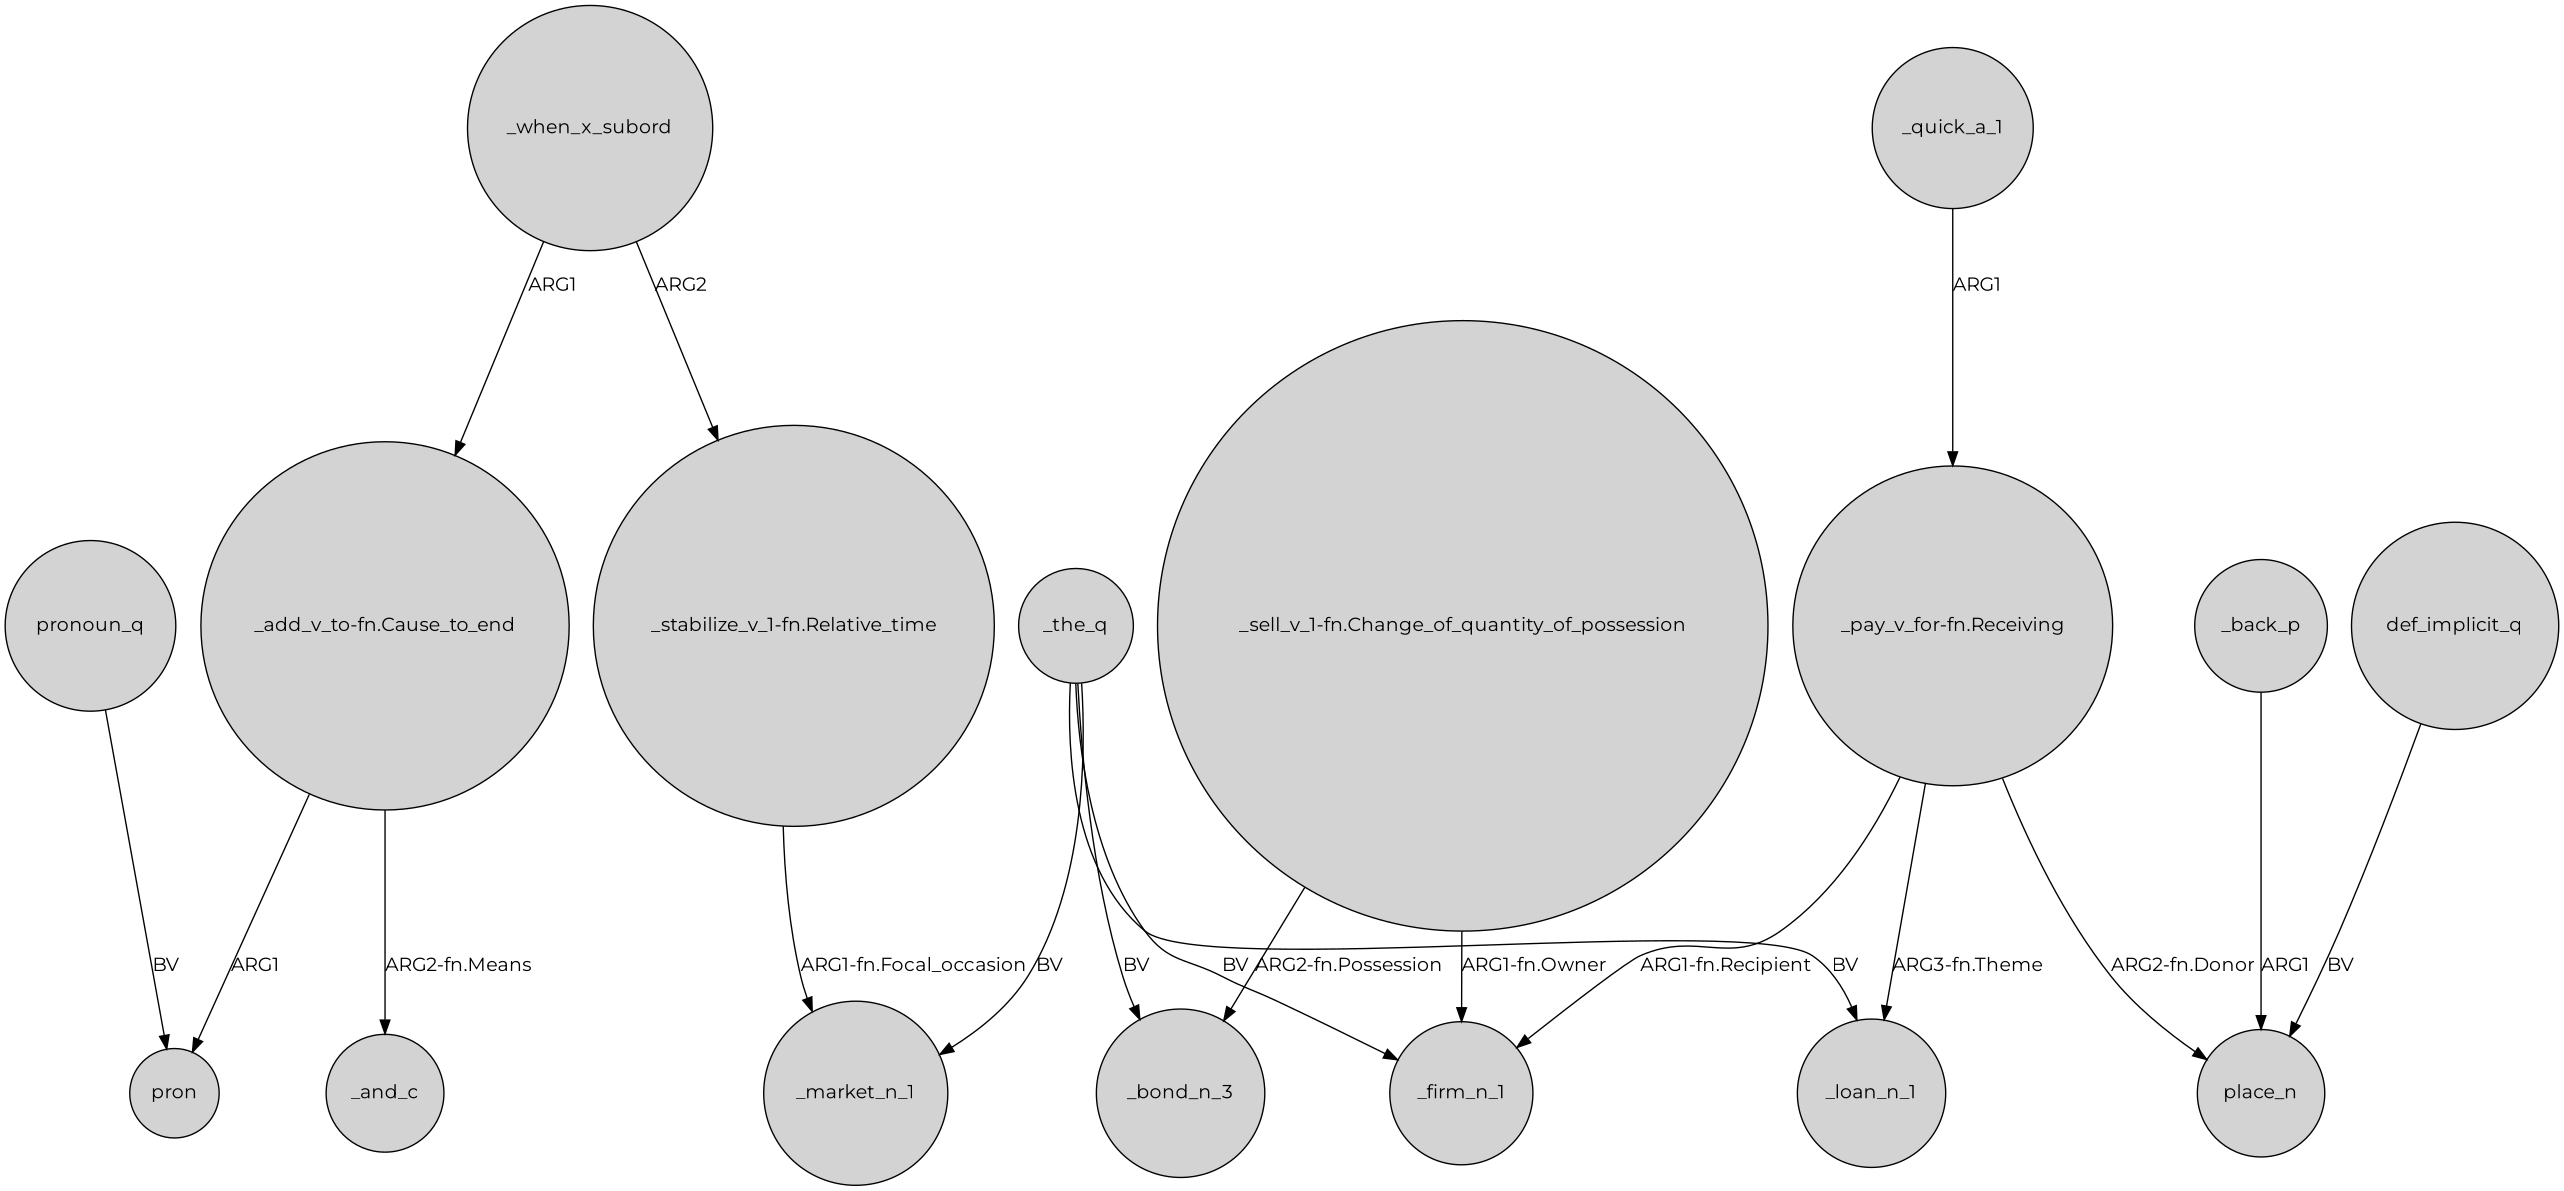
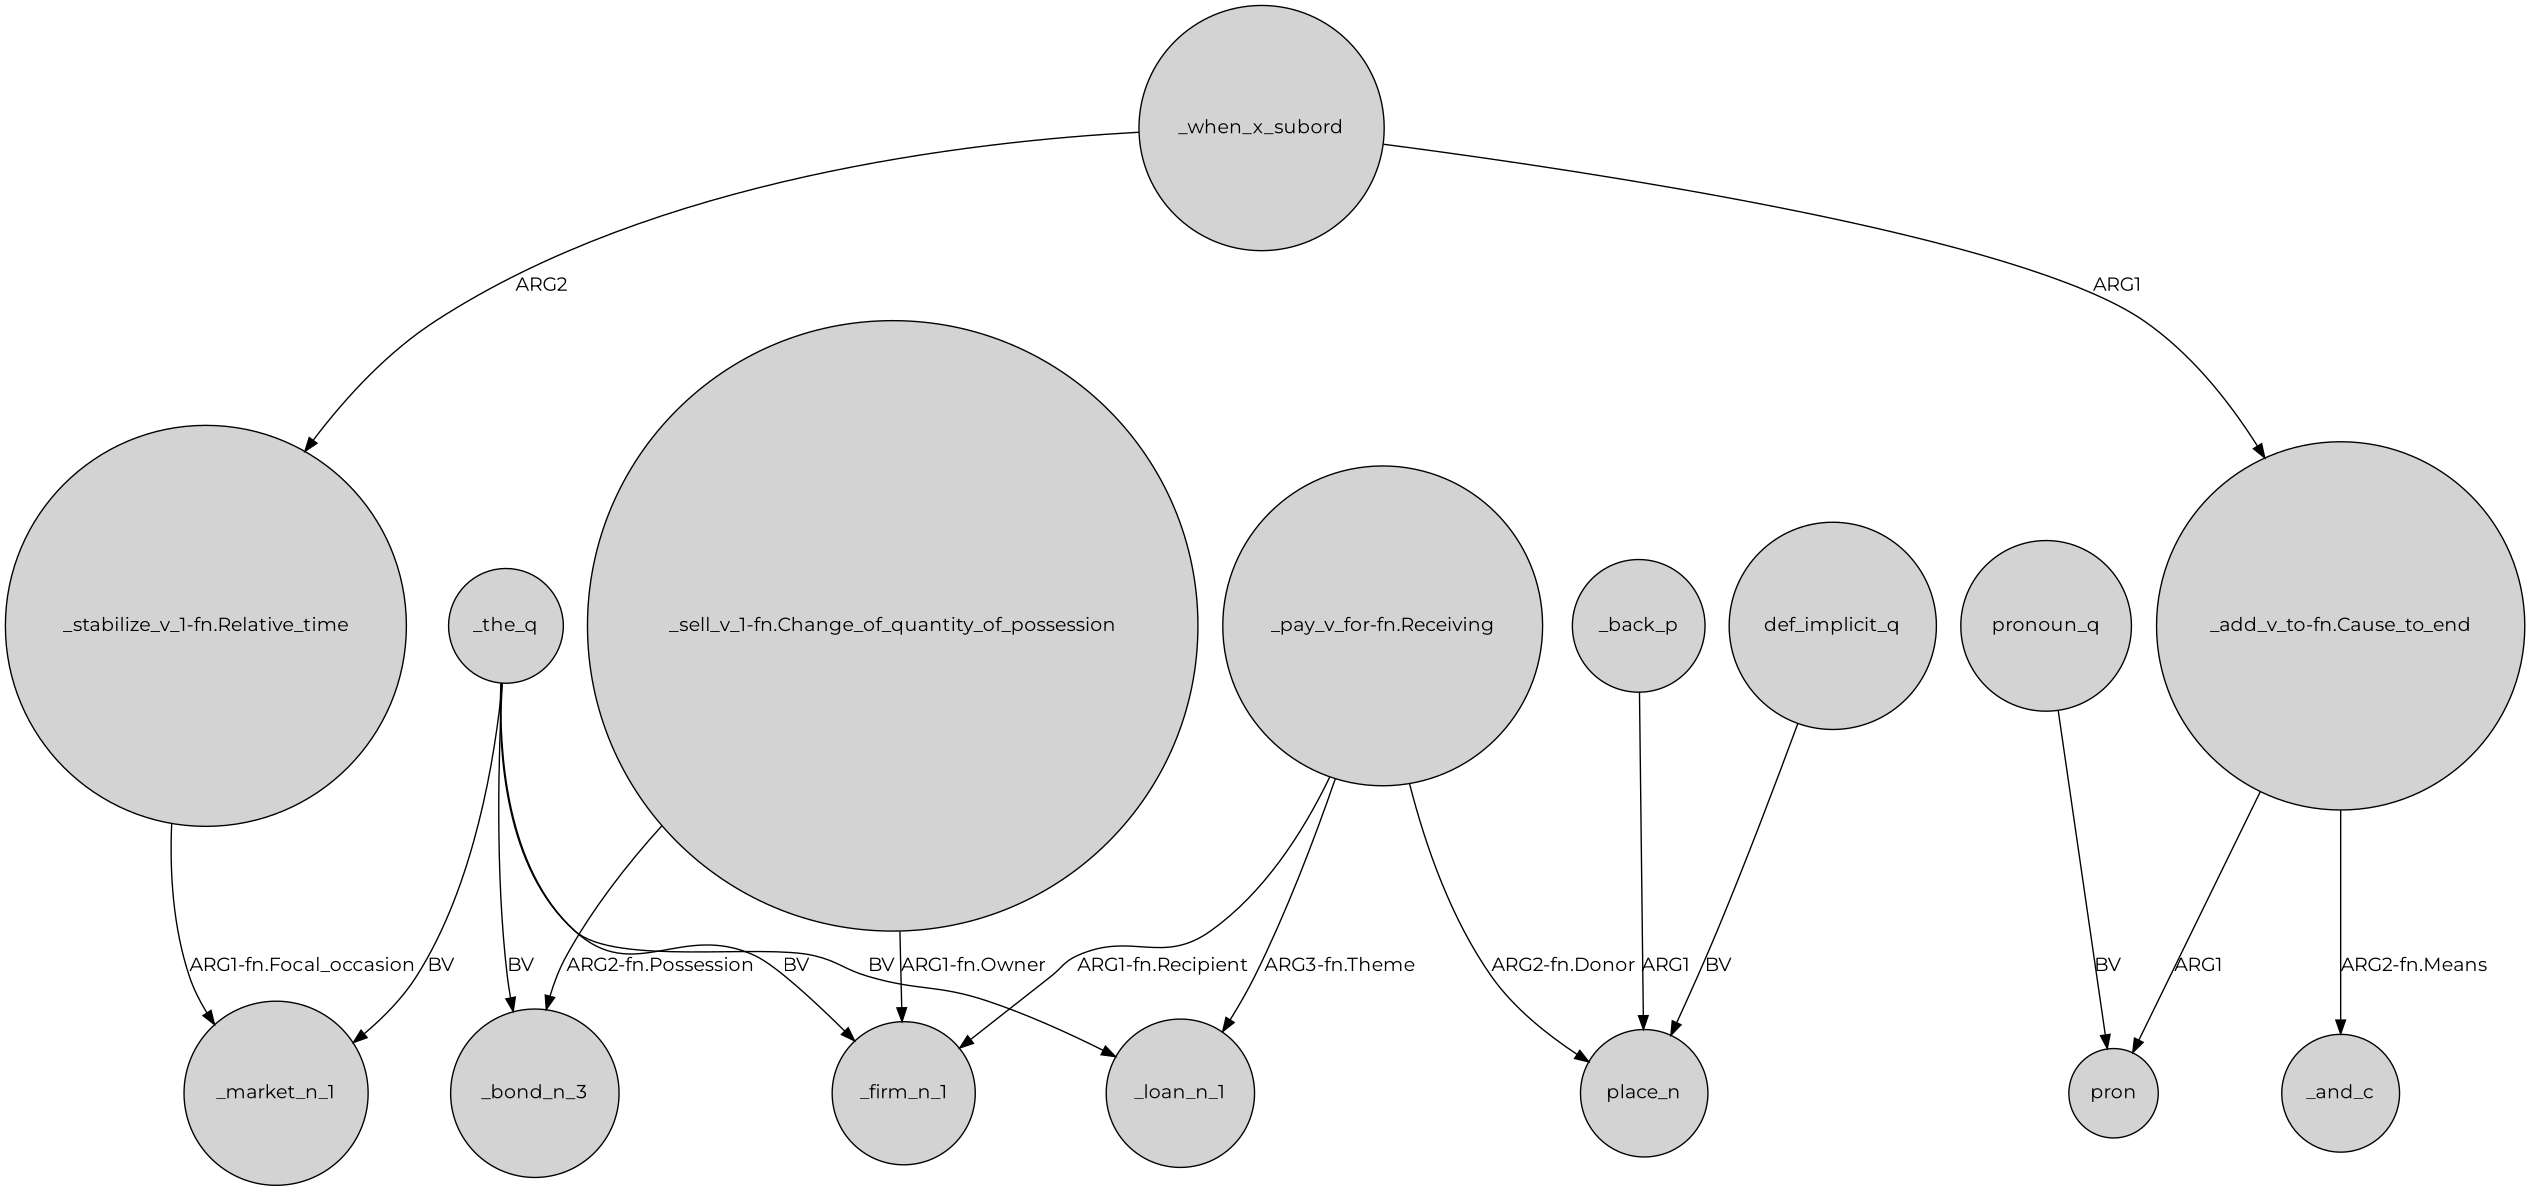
node "_quick_a_1": removed
